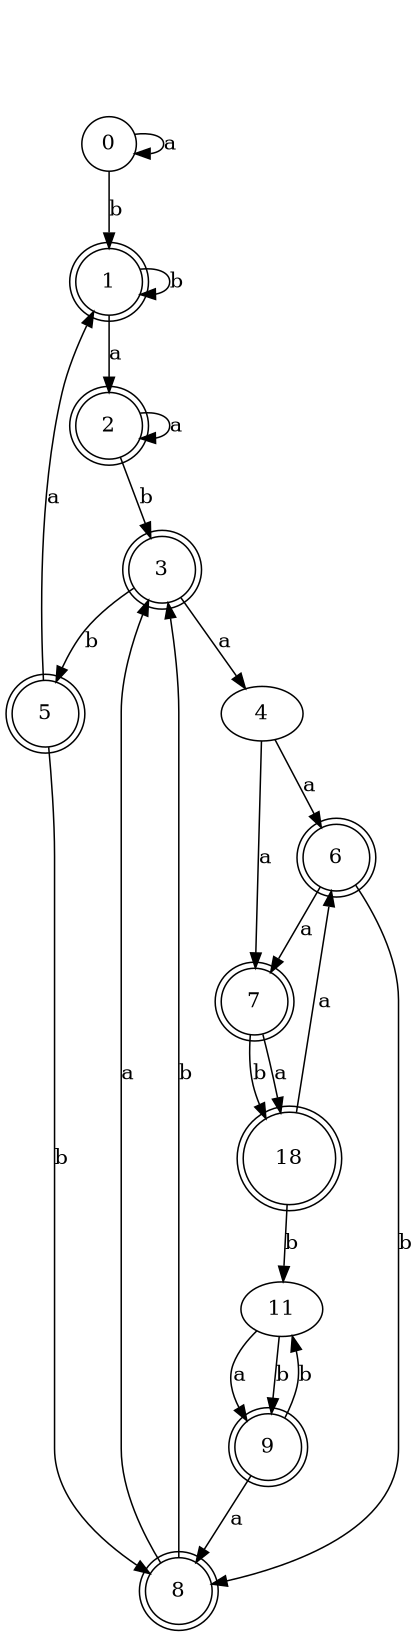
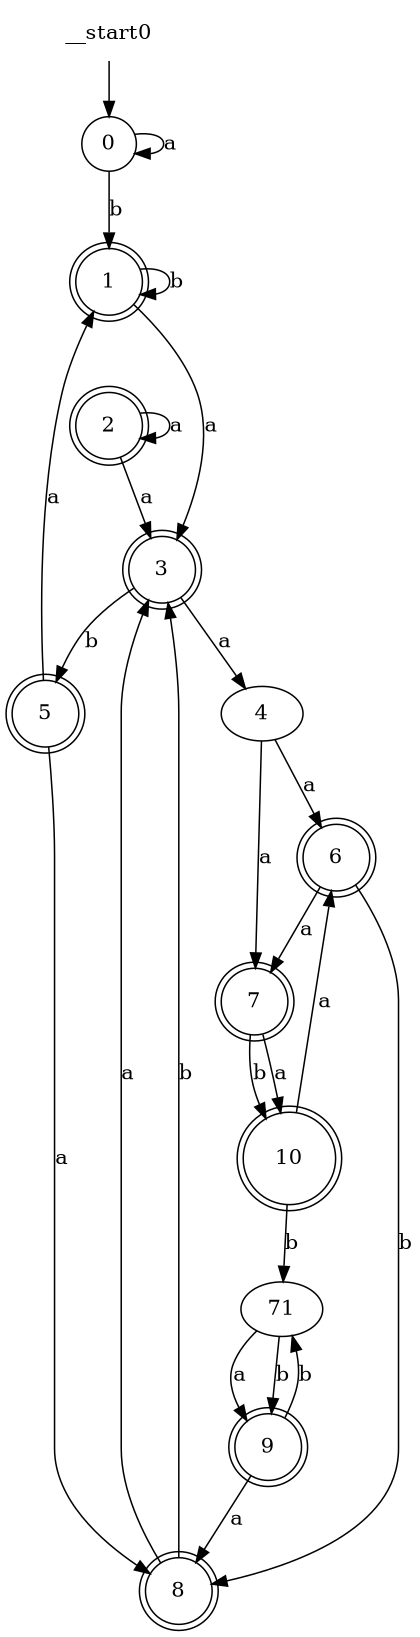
node "__start0": added
edge "1" -> "2": now "1" -> "3"
edge "2" -> "3": label "b" -> "a"
edge "5" -> "8": label "b" -> "a"
node "18": label "18" -> "10"
node "11": label "11" -> "71"
